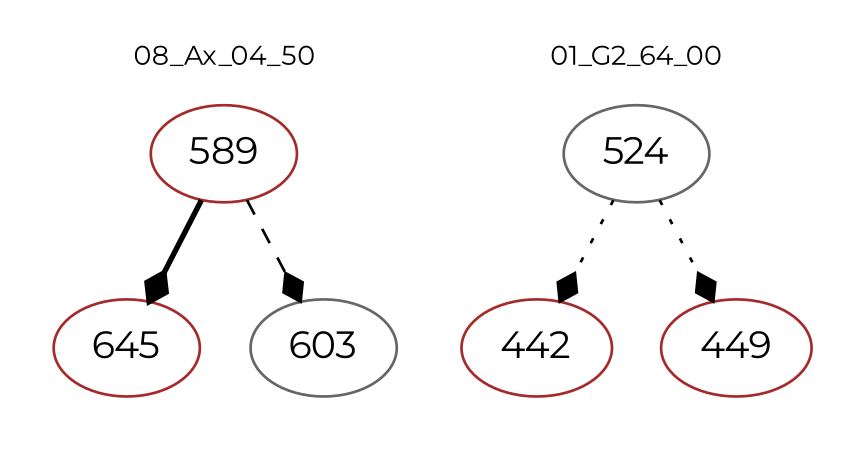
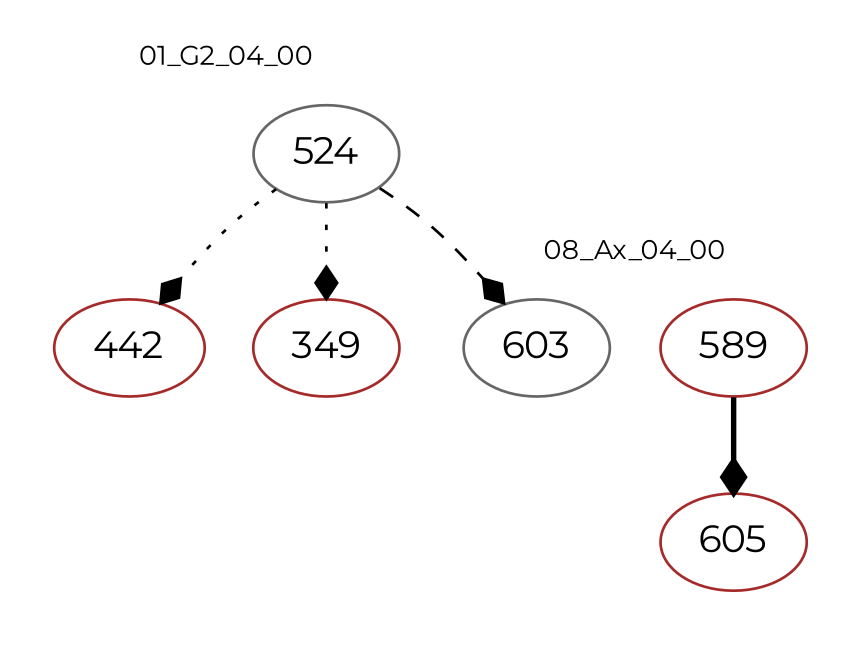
cluster "08_Ax_04_50": label "08_Ax_04_50" -> "08_Ax_04_00"
cluster "01_G2_64_00": label "01_G2_64_00" -> "01_G2_04_00"
edge "589" -> "603": now "524" -> "603"
node "645": label "645" -> "605"
node "449": label "449" -> "349"
